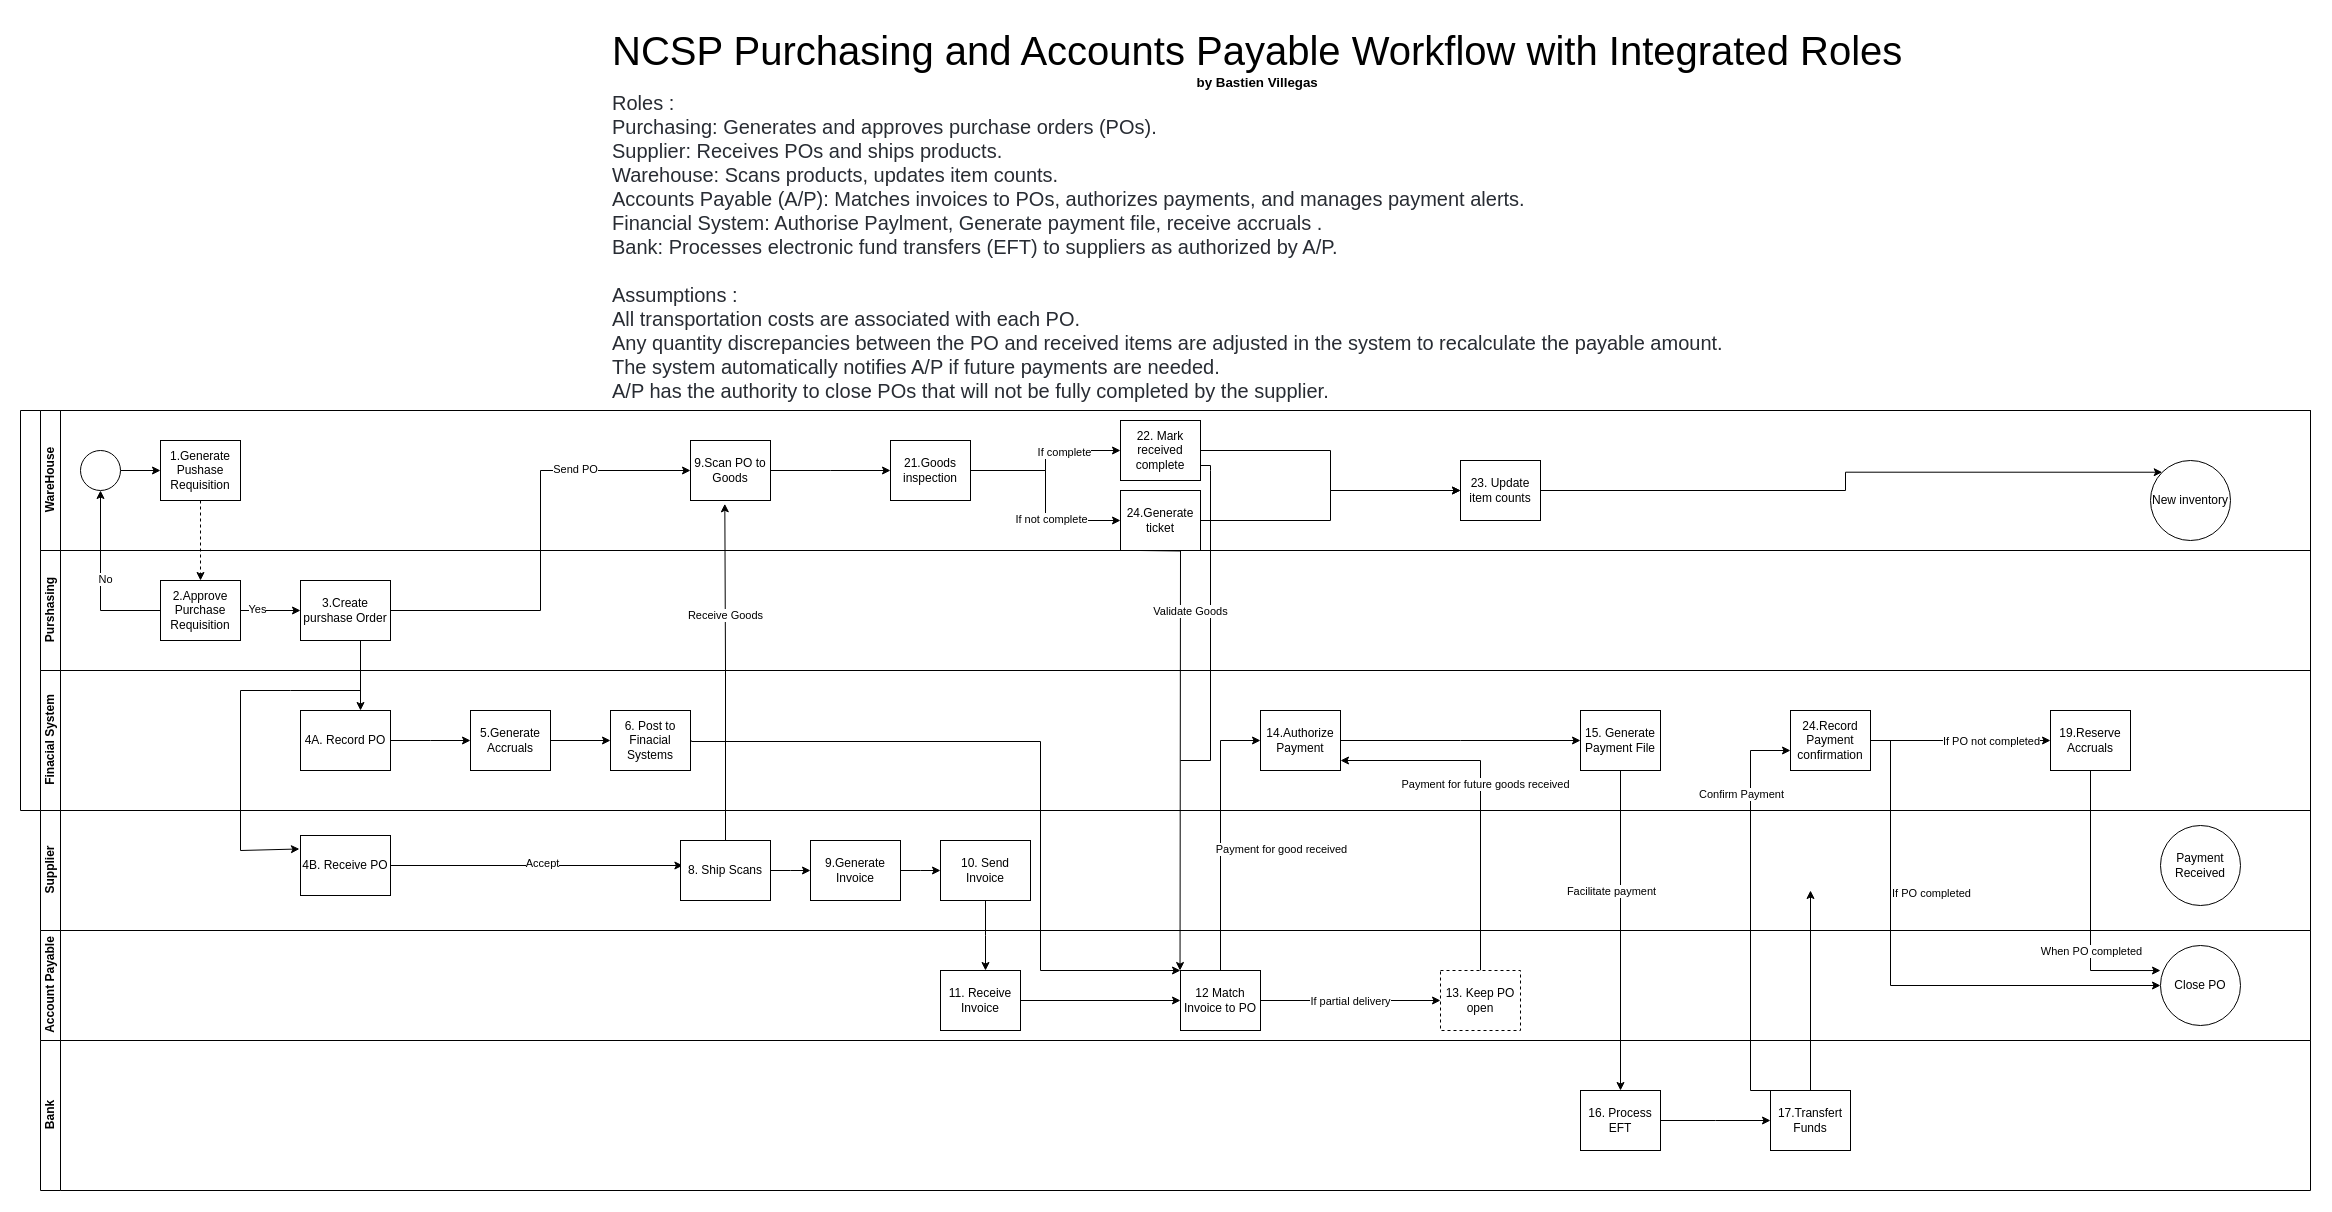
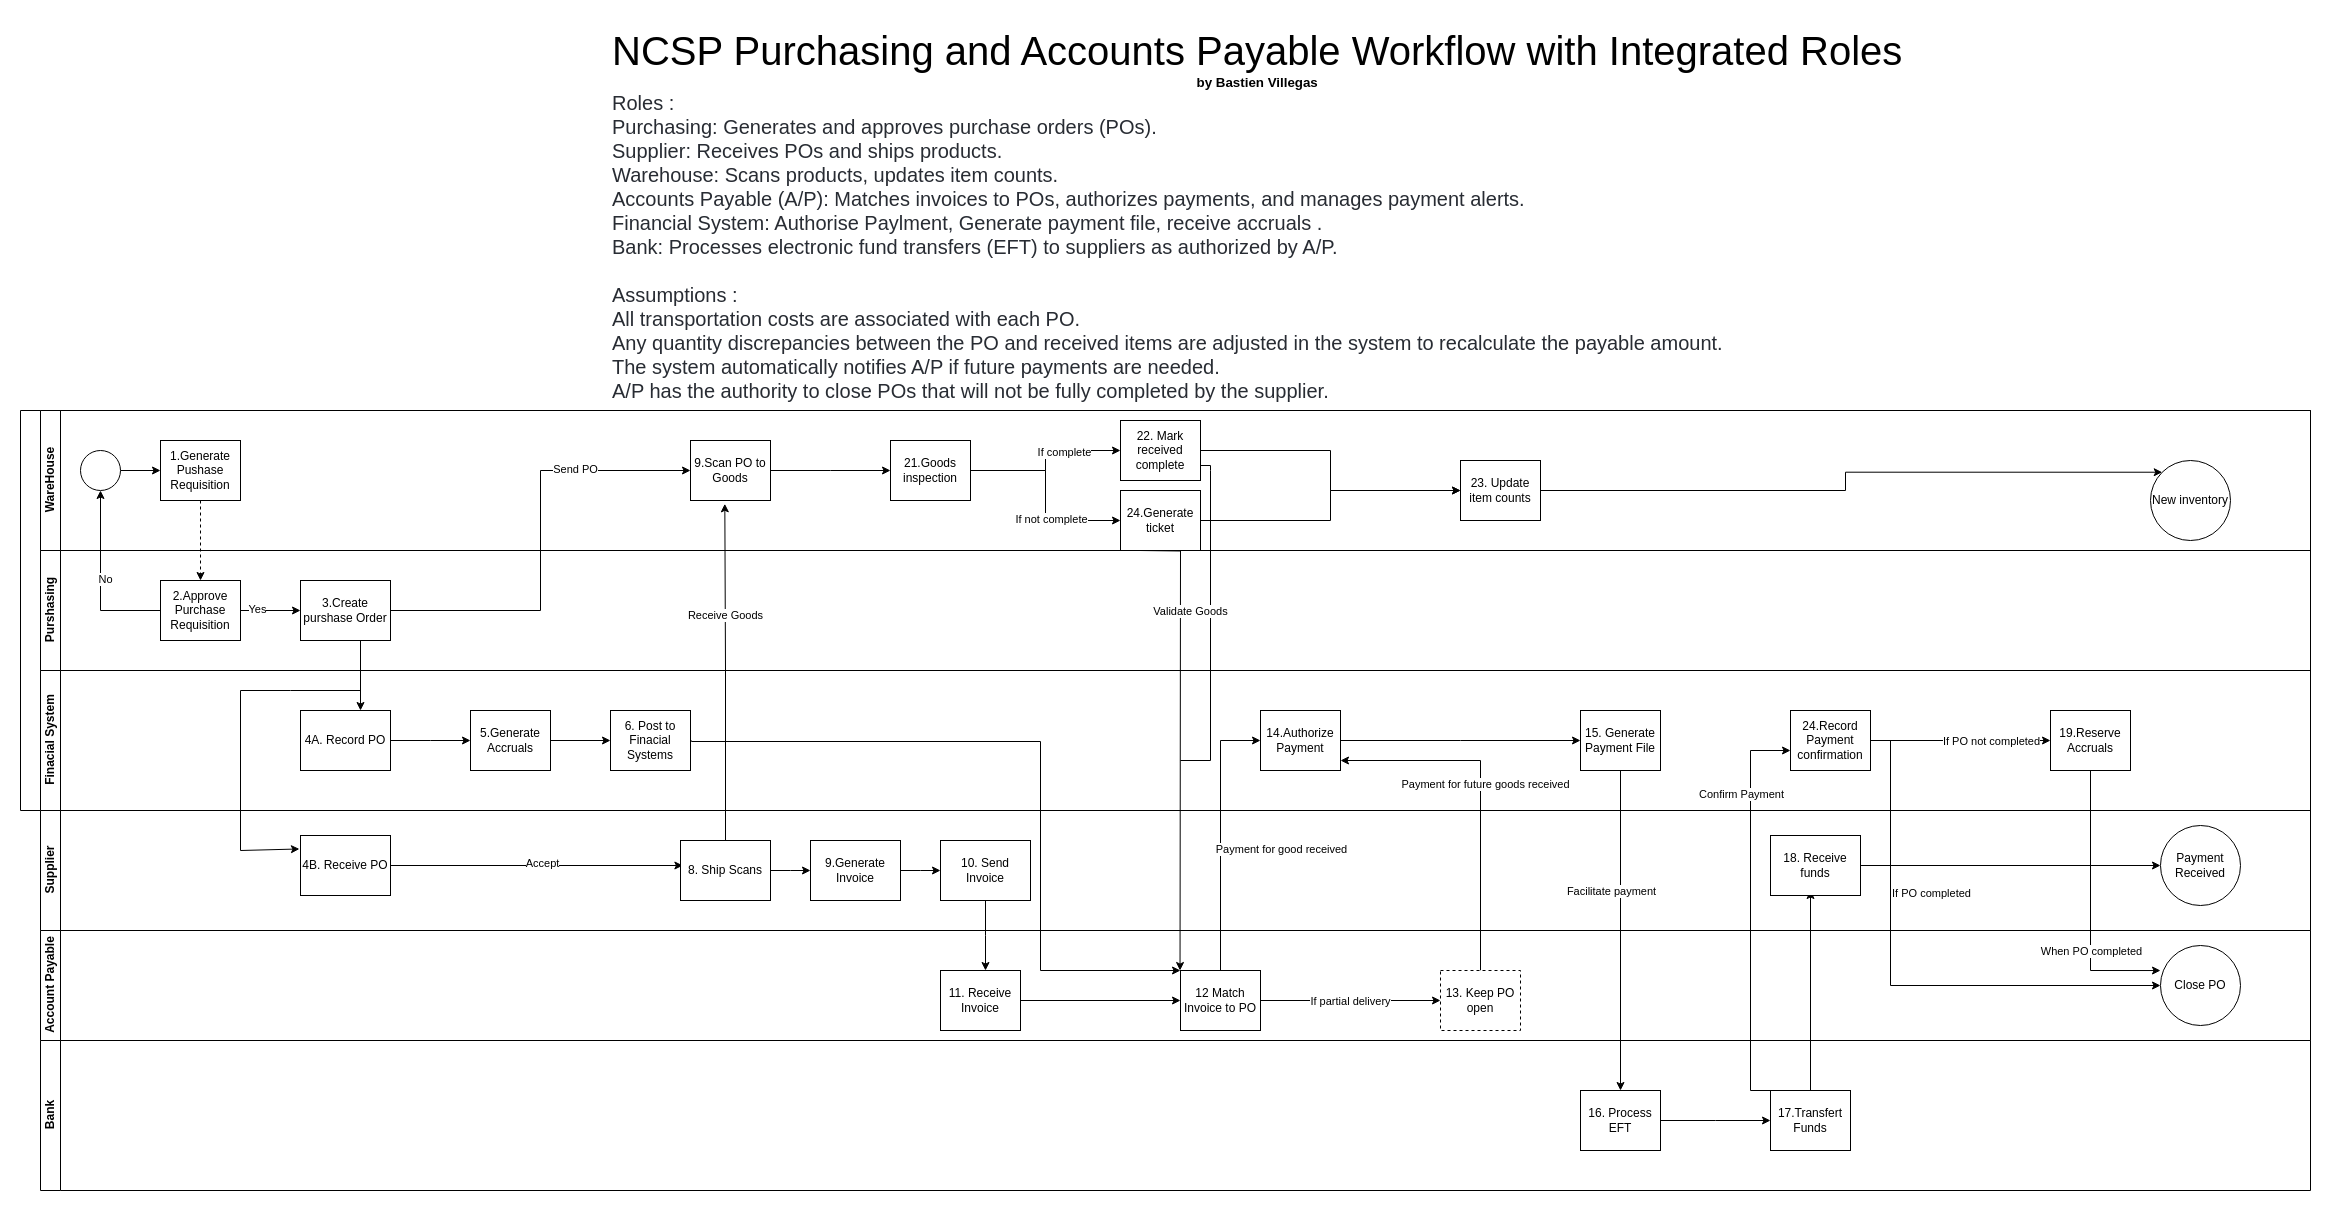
node "18. Receive funds": added
edge "18. Receive funds" -> "Payment Received": added
